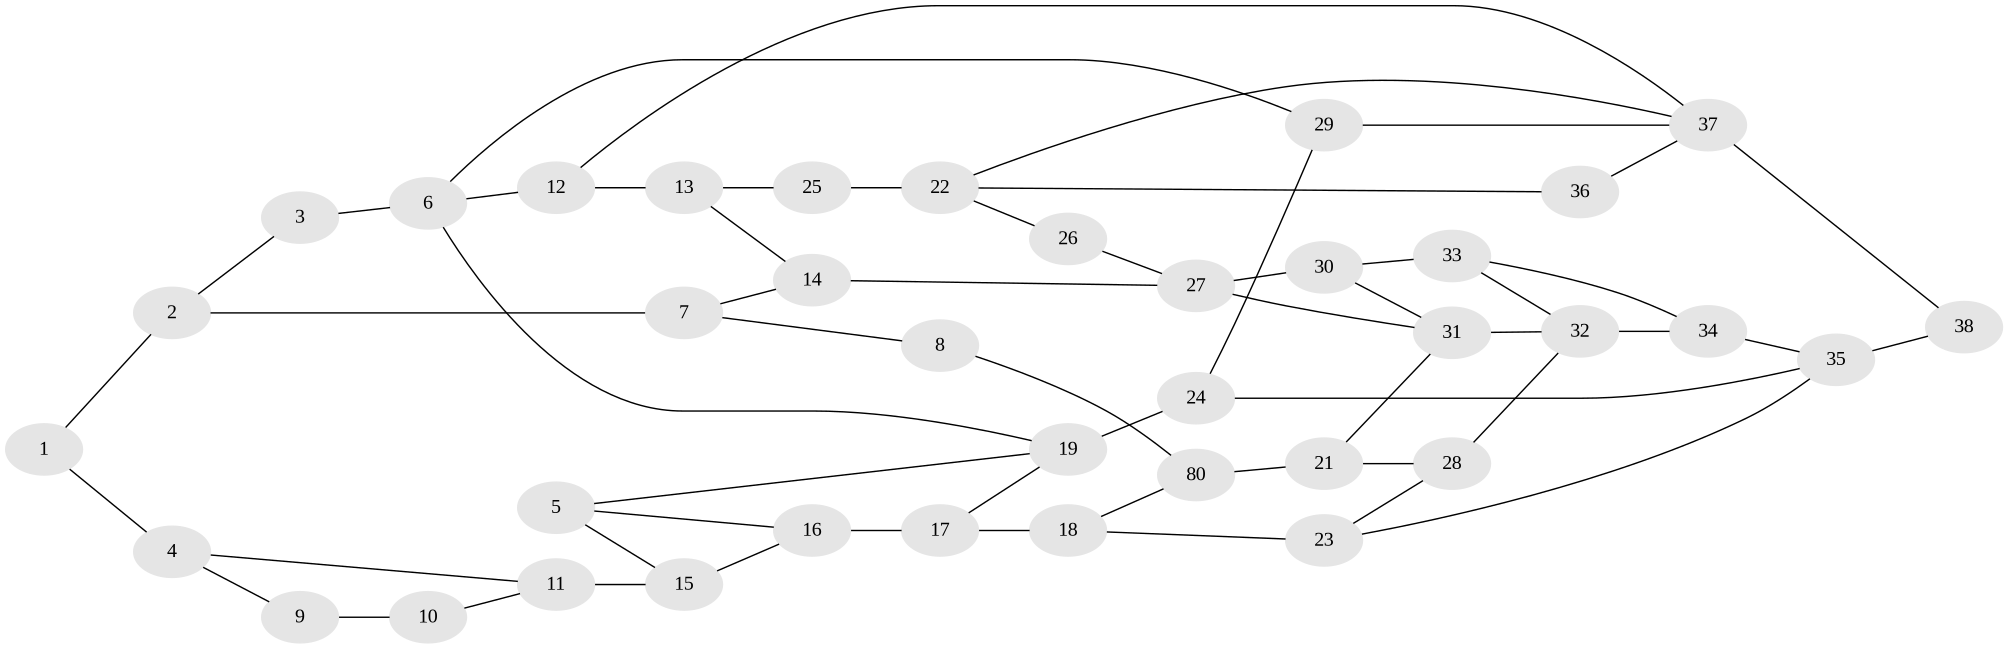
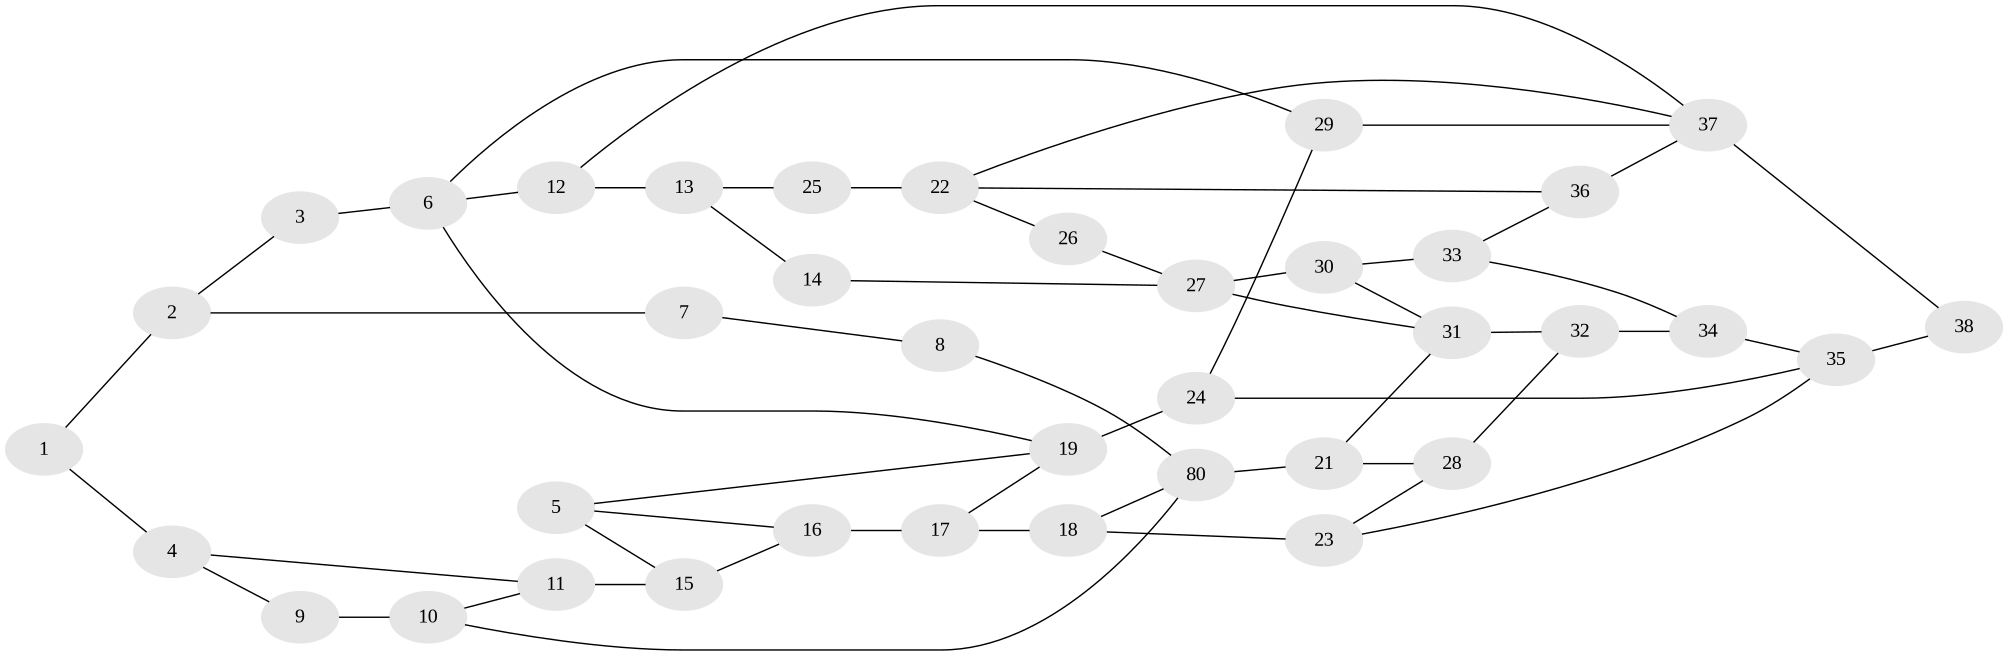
edge "33" -- "32": now "33" -- "36"
edge "14" -- "7": removed
edge "80" -- "10": added
